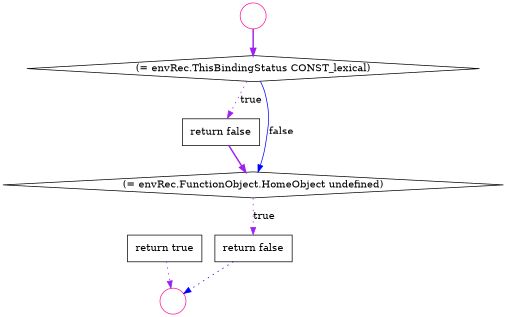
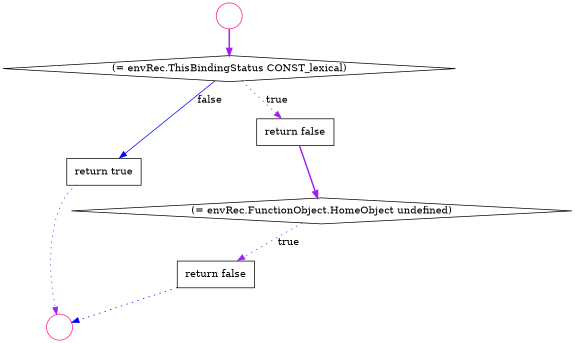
edge "(= envRec.ThisBindingStatus CONST_lexical)" -> "(= envRec.FunctionObject.HomeObject undefined)": now "(= envRec.ThisBindingStatus CONST_lexical)" -> "return true"
